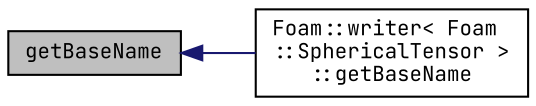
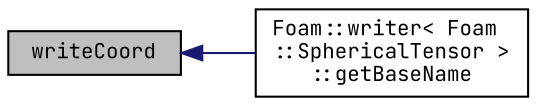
node "getBaseName": label "getBaseName" -> "writeCoord"
